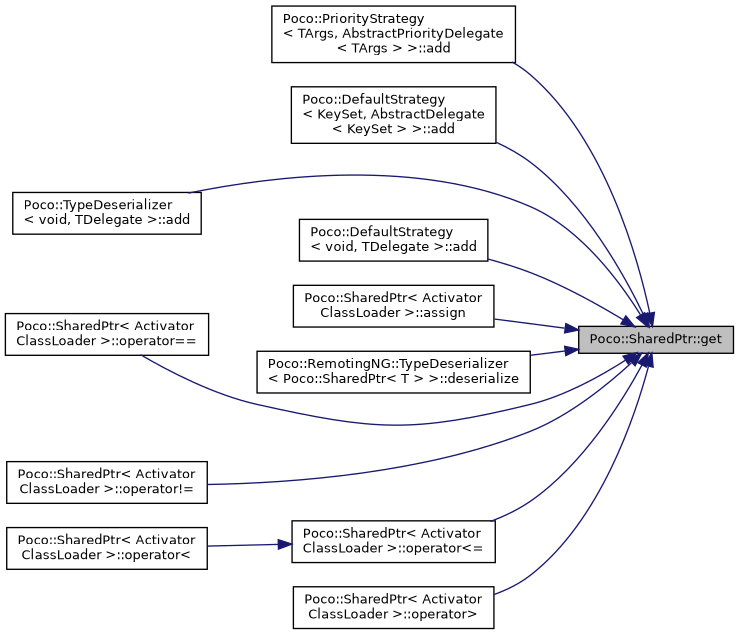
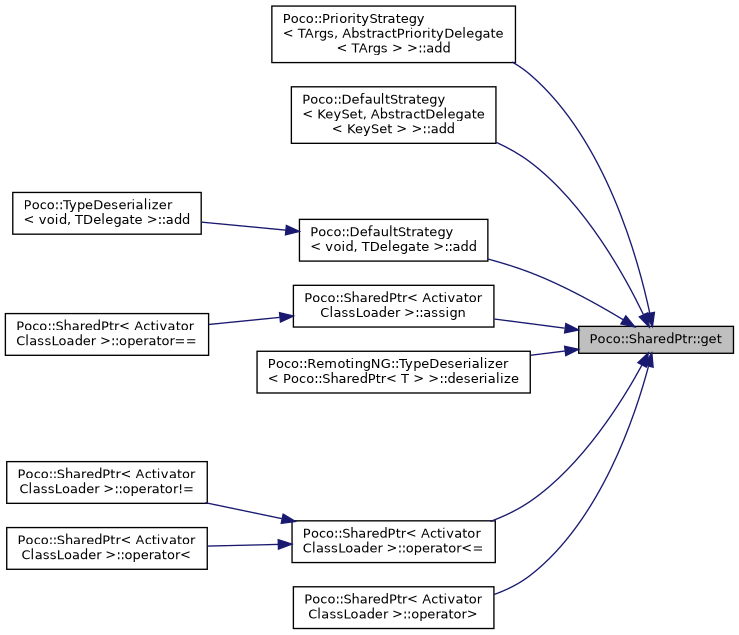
edge "Poco::TypeDeserializer < void, TDelegate >::add" -> "Poco::SharedPtr::get": now "Poco::TypeDeserializer < void, TDelegate >::add" -> "Poco::DefaultStrategy < void, TDelegate >::add"
edge "Poco::SharedPtr< Activator ClassLoader >::operator==" -> "Poco::SharedPtr::get": now "Poco::SharedPtr< Activator ClassLoader >::operator==" -> "Poco::SharedPtr< Activator ClassLoader >::assign"
edge "Poco::SharedPtr< Activator ClassLoader >::operator!=" -> "Poco::SharedPtr::get": now "Poco::SharedPtr< Activator ClassLoader >::operator!=" -> "Poco::SharedPtr< Activator ClassLoader >::operator<="
